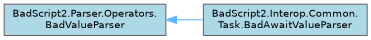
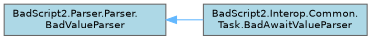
node "BadScript2.Parser.Operators. BadValueParser": label "BadScript2.Parser.Operators. BadValueParser" -> "BadScript2.Parser.Parser. BadValueParser"
